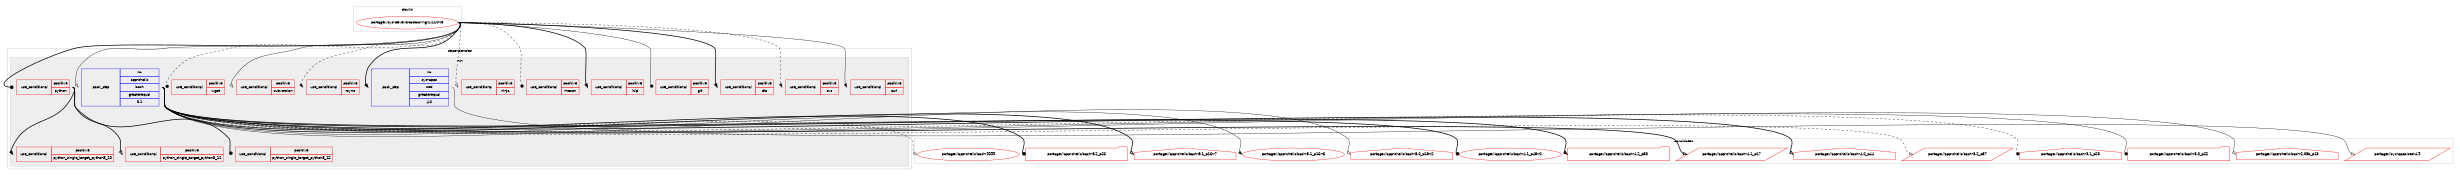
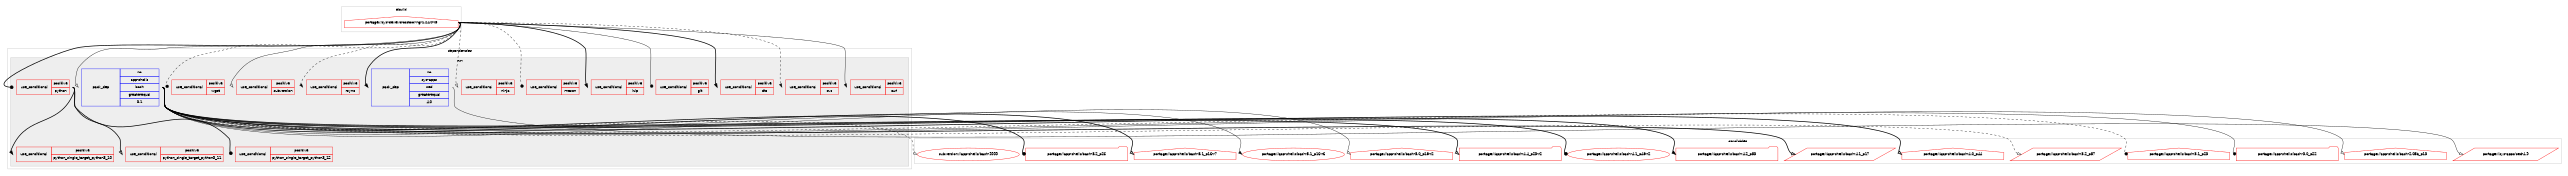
node "portage://sys-devel/crosstool-ng-1.24.0-r3": shape ellipse -> house
node "portage://app-shells/bash-9999": label "portage://app-shells/bash-9999" -> "subversion://app-shells/bash-9999"
node "portage://app-shells/bash-4.4_p23-r2": added
